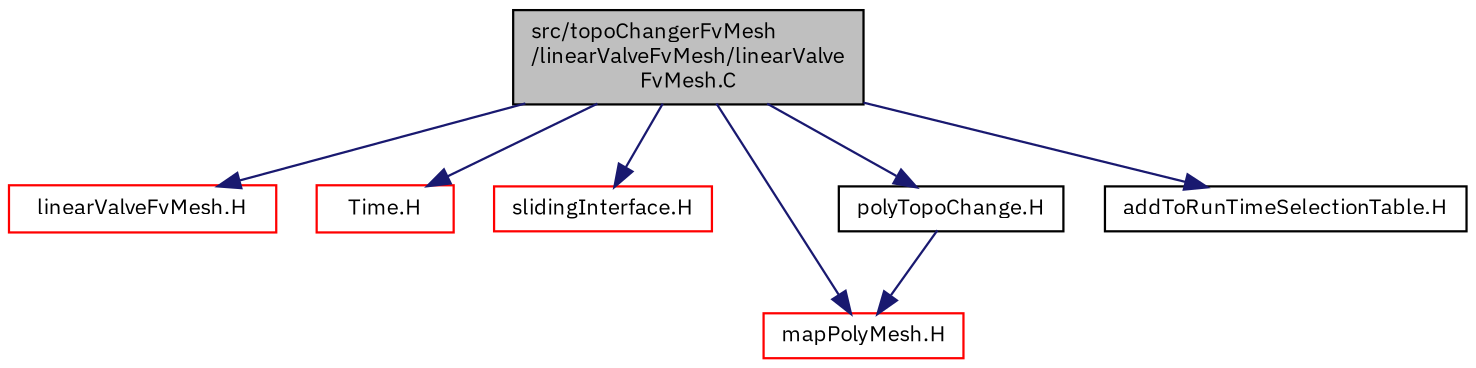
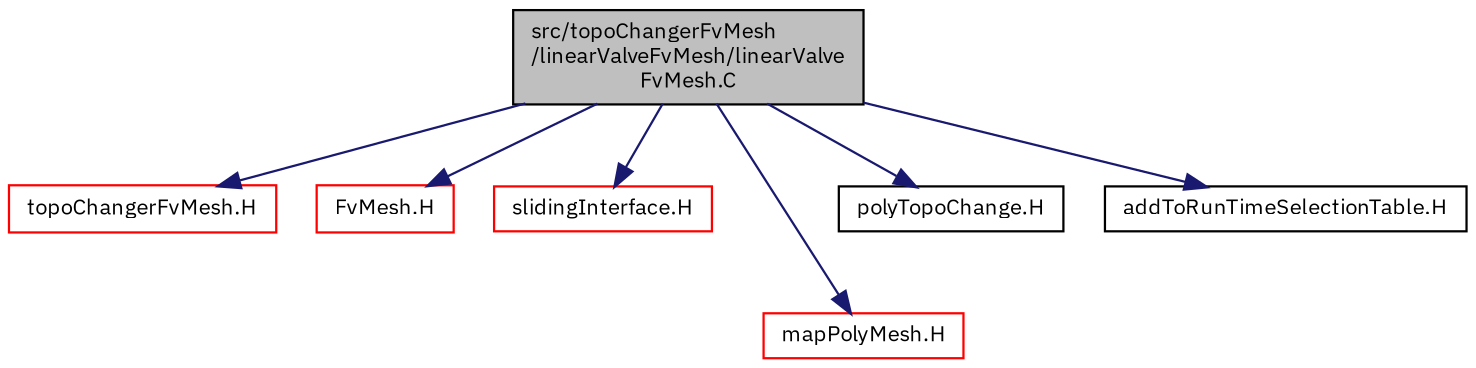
node "linearValveFvMesh.H": label "linearValveFvMesh.H" -> "topoChangerFvMesh.H"
node "Time.H": label "Time.H" -> "FvMesh.H"
edge "polyTopoChange.H" -> "mapPolyMesh.H": removed
